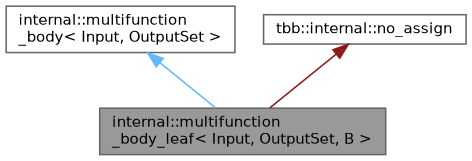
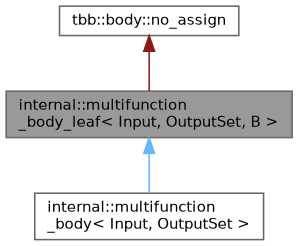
node "tbb::internal::no_assign": label "tbb::internal::no_assign" -> "tbb::body::no_assign"
edge "internal::multifunction _body_leaf< Input, OutputSet, B >" -> "internal::multifunction _body< Input, OutputSet >": reversed
